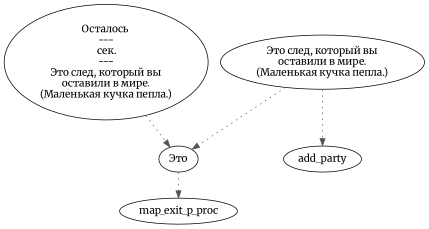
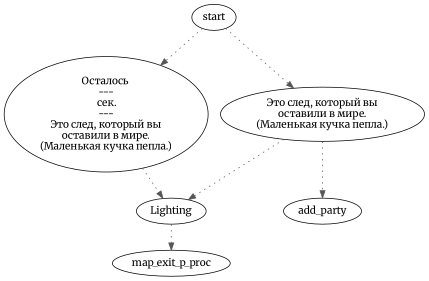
node "start": added
node "Это": label "Это" -> "Lighting"
